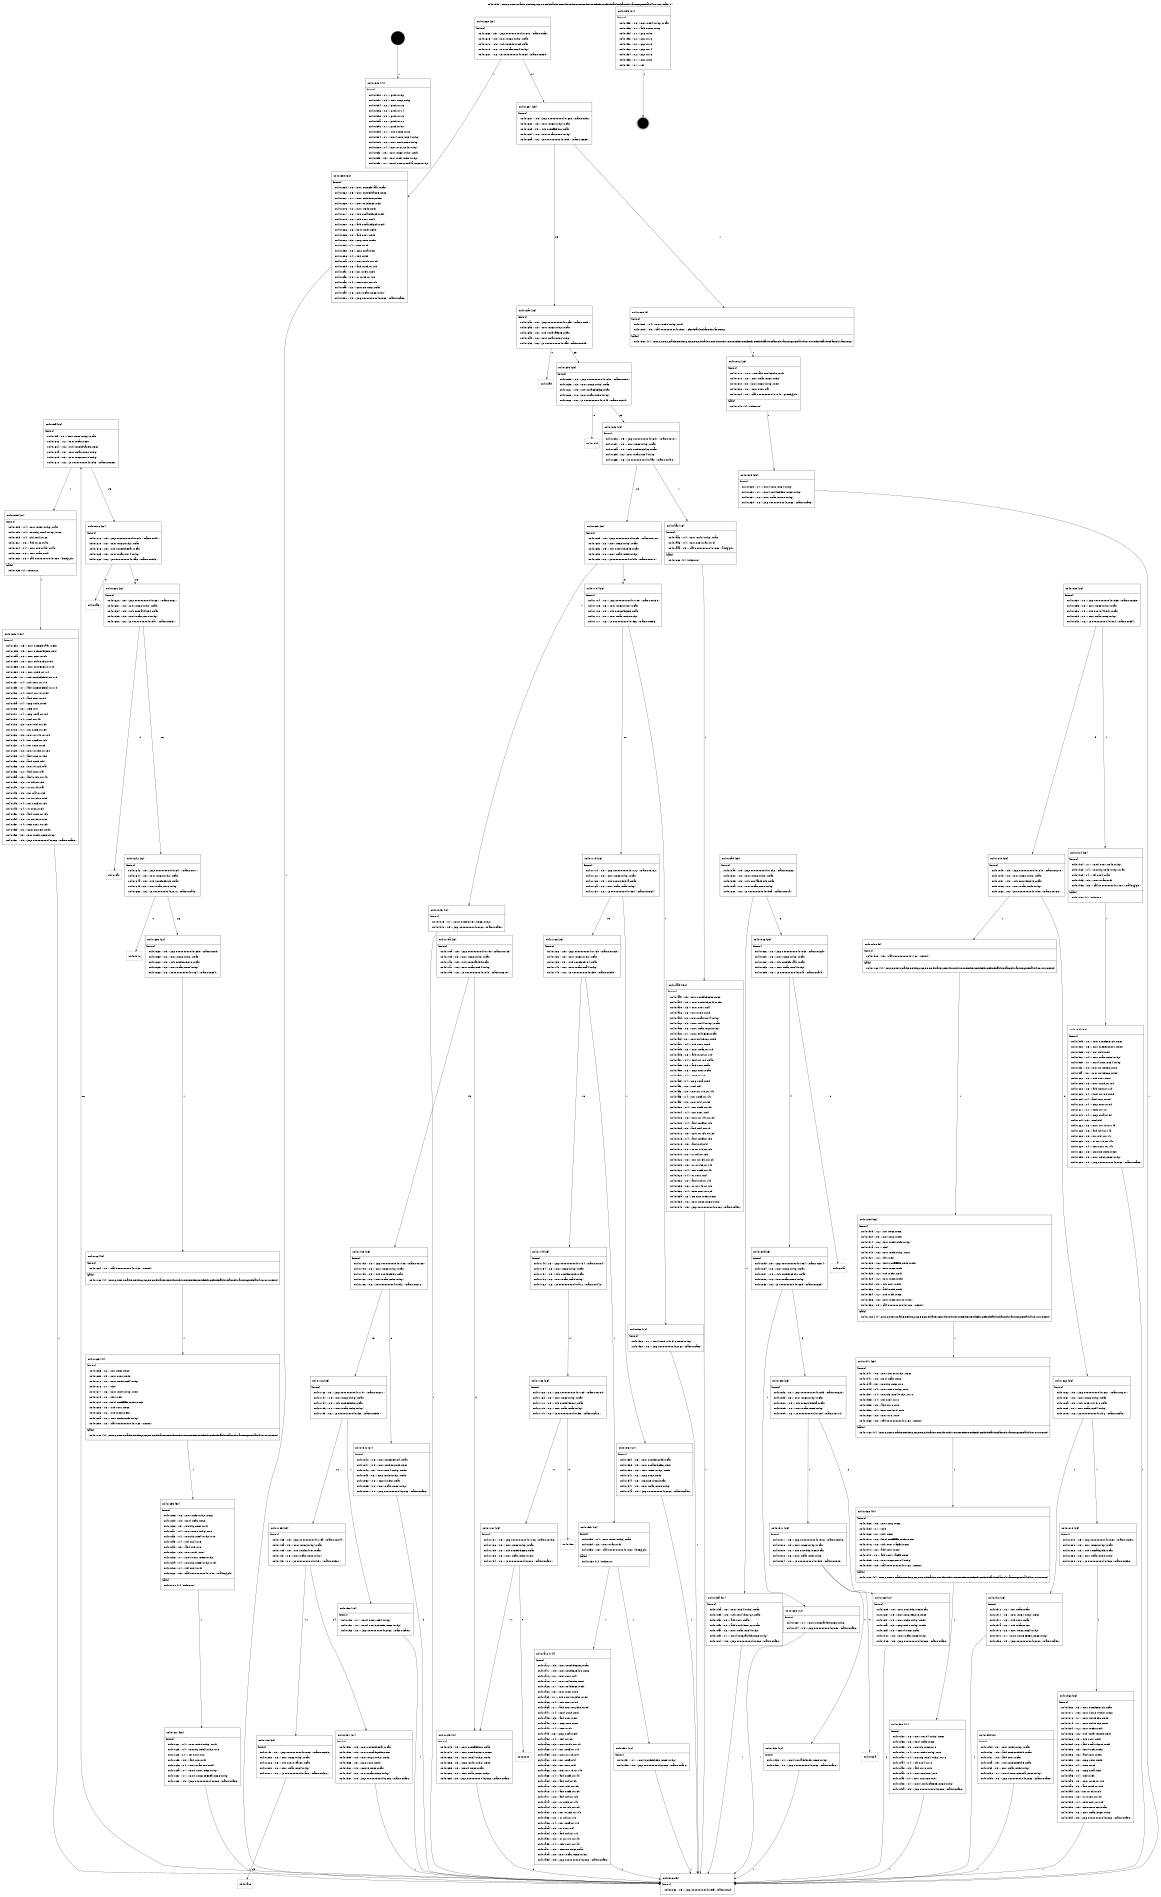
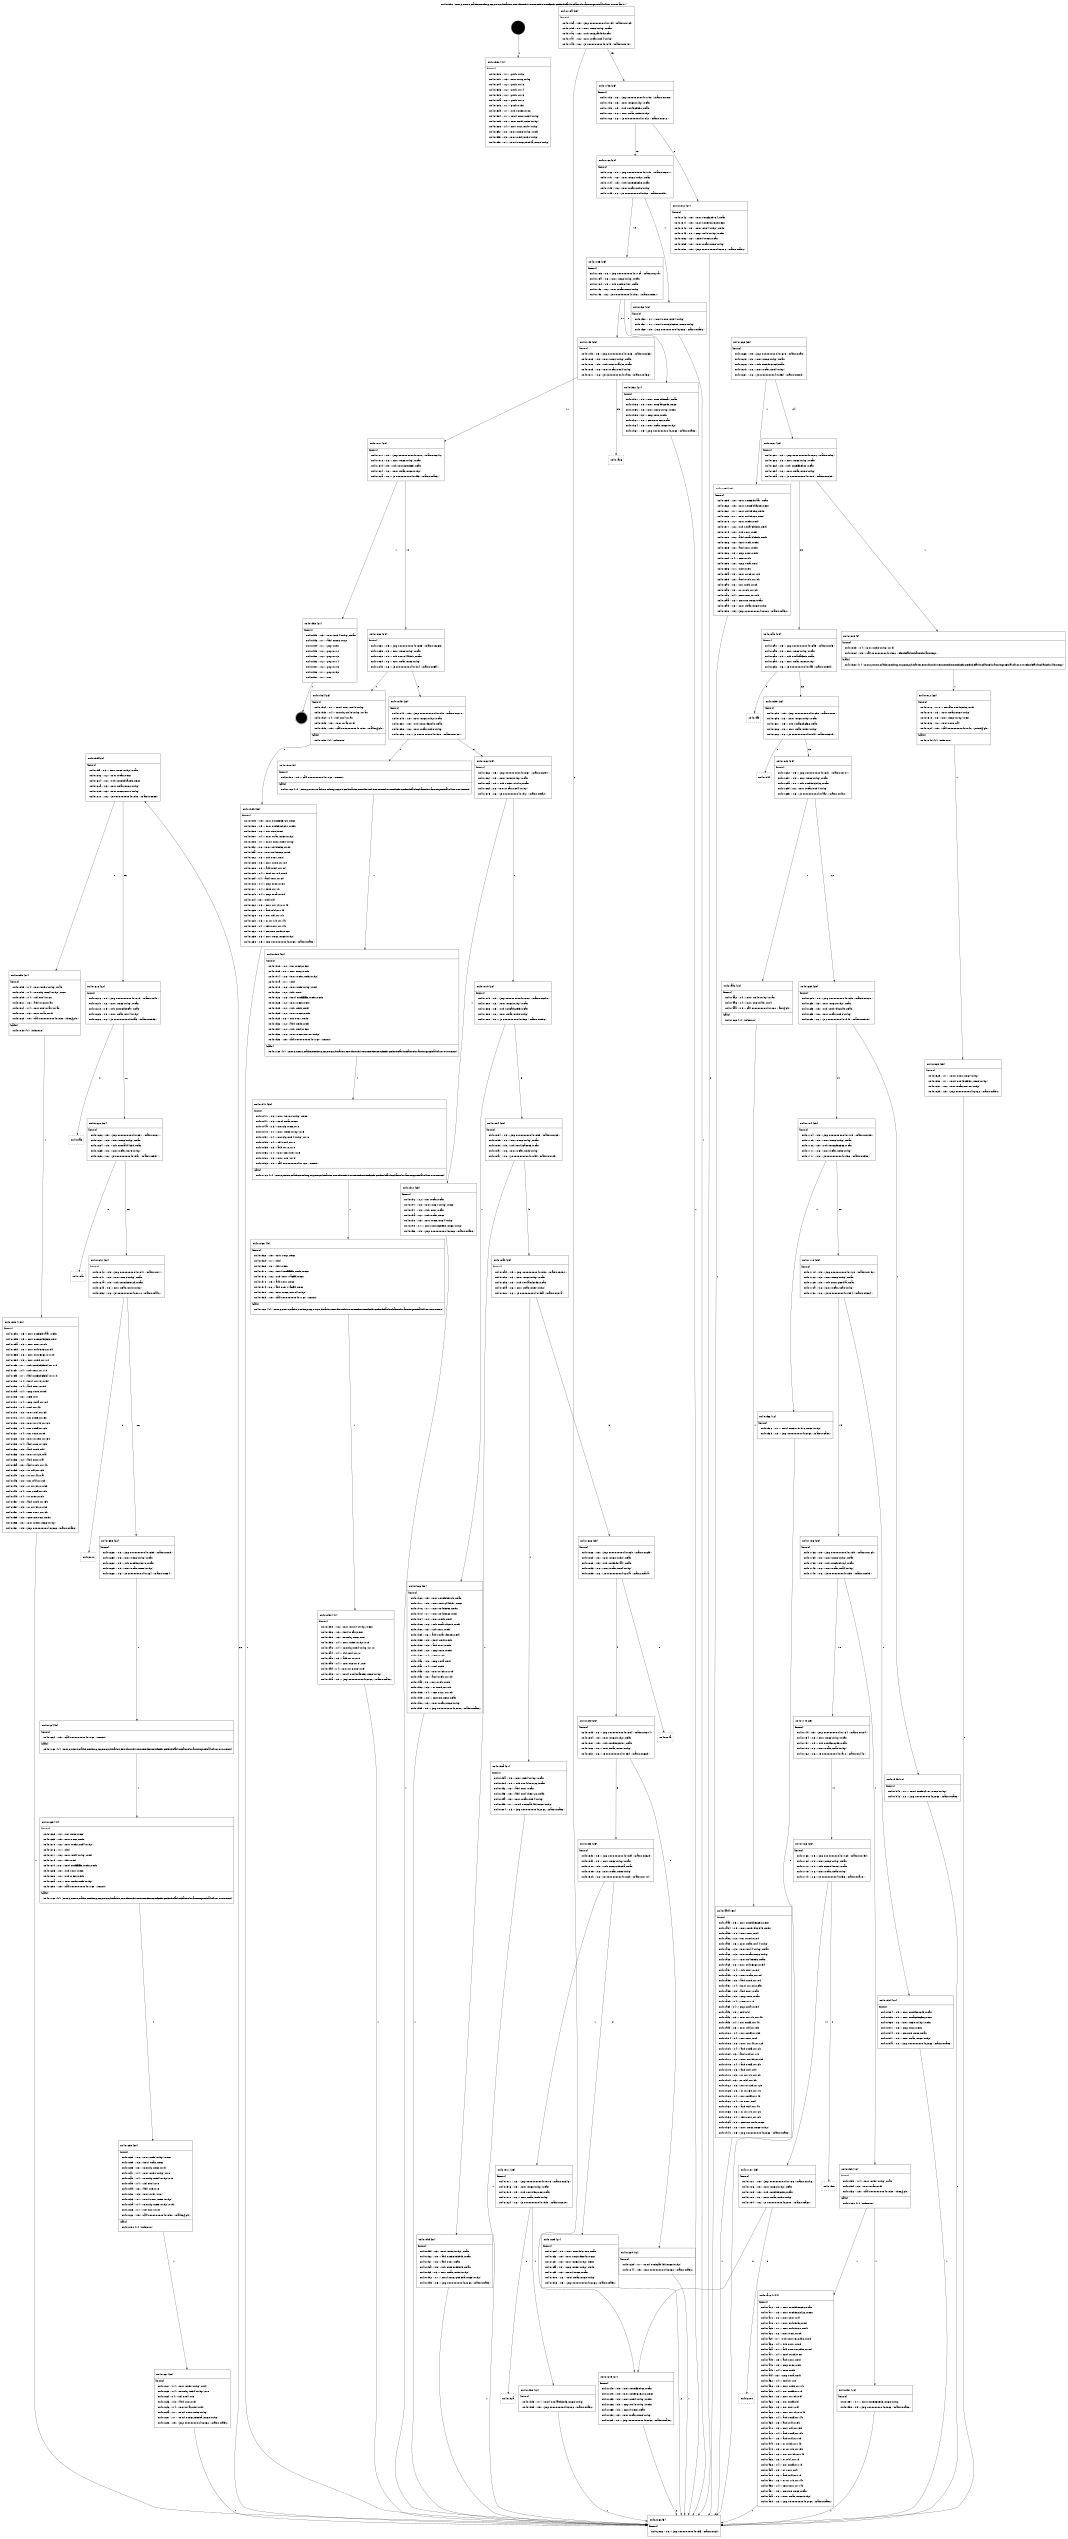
node "0x401817 [25]": added
node "0x401894 [25]": added
edge "0x4017e5 [25]" -> "0x401b51 [27]": label " 24" -> " 1"
